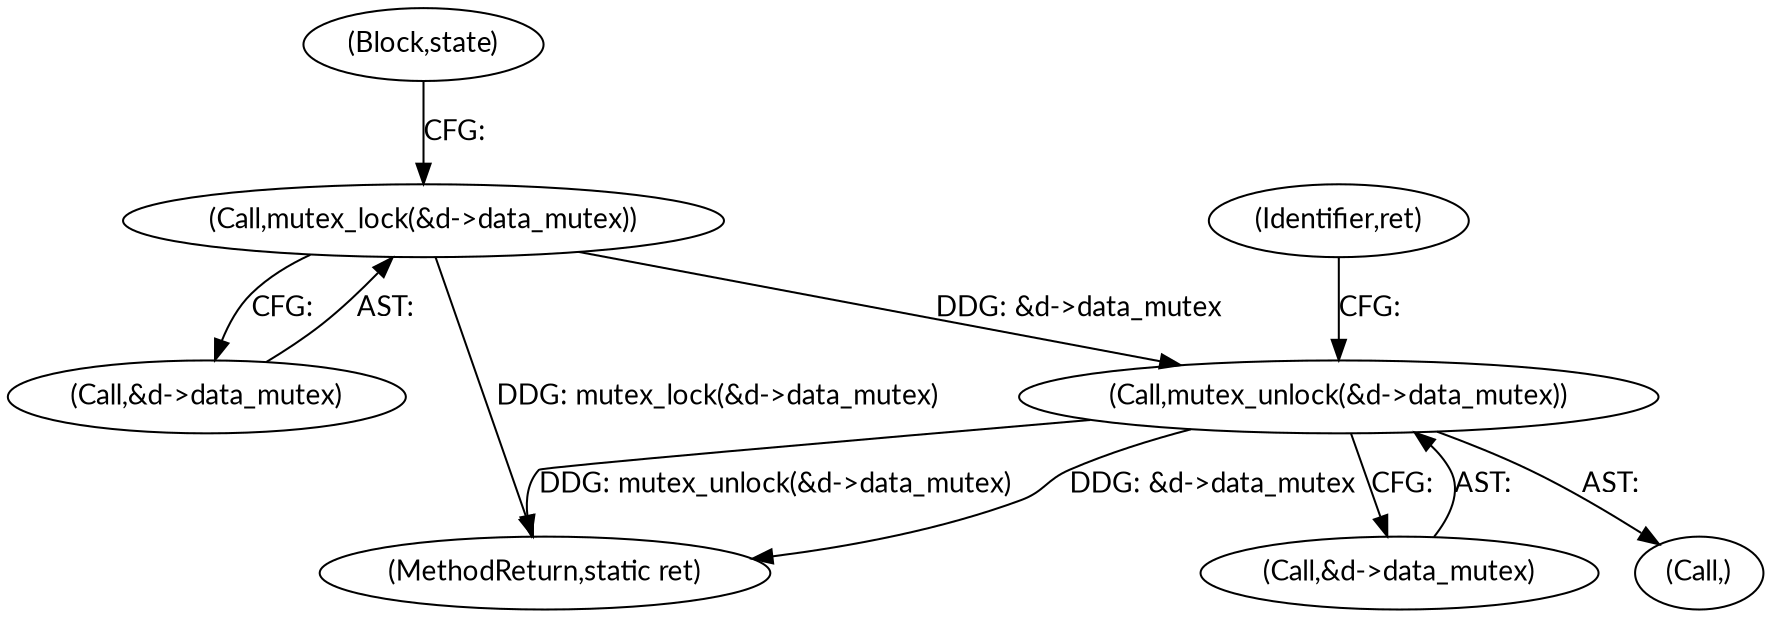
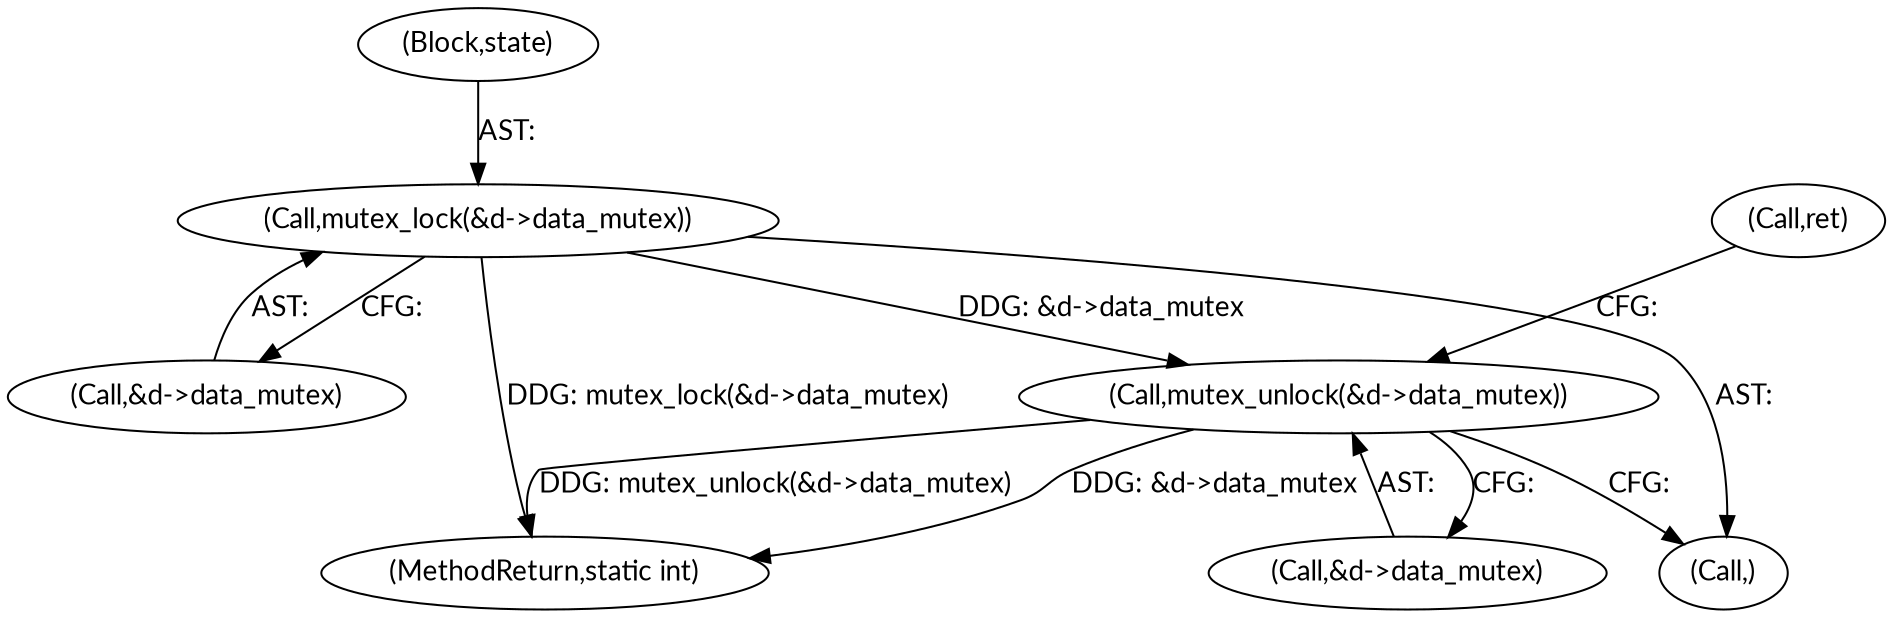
edge "(Block,state)" -> "(Call,mutex_lock(&d->data_mutex))": label "CFG: " -> "AST: "
node "(Identifier,ret)": label "(Identifier,ret)" -> "(Call,ret)"
edge "(Call,mutex_lock(&d->data_mutex))" -> "(Call,)": added, label "AST:"
edge "(Call,mutex_unlock(&d->data_mutex))" -> "(Call,)": label "AST: " -> "CFG: "
node "(MethodReturn,static ret)": label "(MethodReturn,static ret)" -> "(MethodReturn,static int)"
